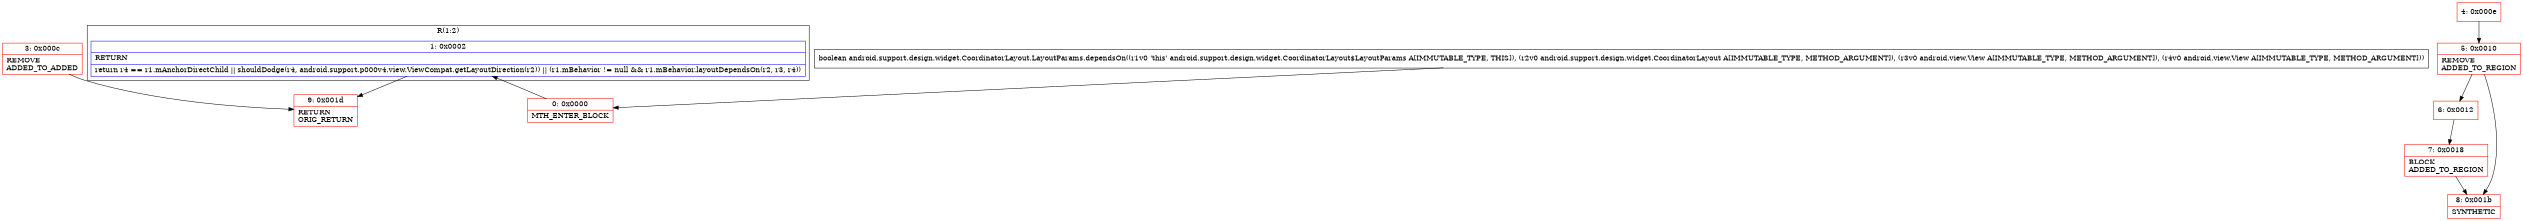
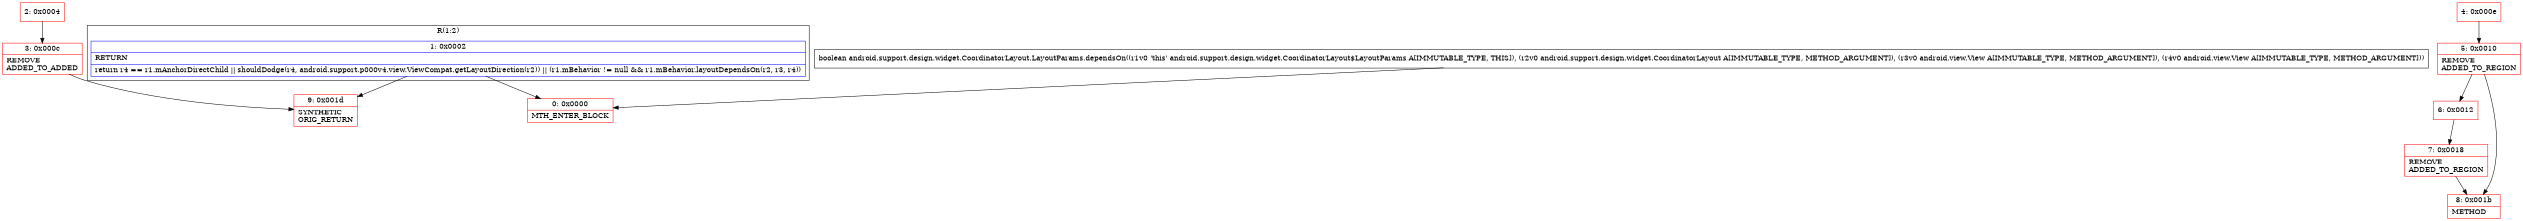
node "2: 0x0004": added
edge "0: 0x0000" -> "1: 0x0002": reversed
node "9: 0x001d": text "RETURN" -> "SYNTHETIC"
node "7: 0x0018": text "BLOCK" -> "REMOVE"
node "8: 0x001b": text "SYNTHETIC" -> "METHOD"
